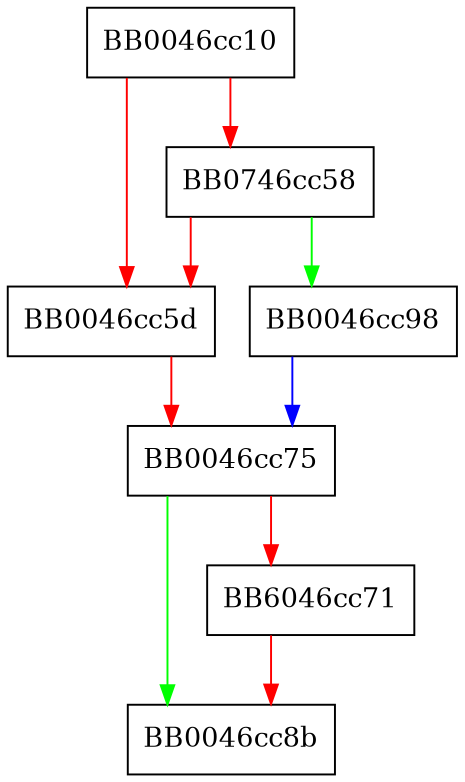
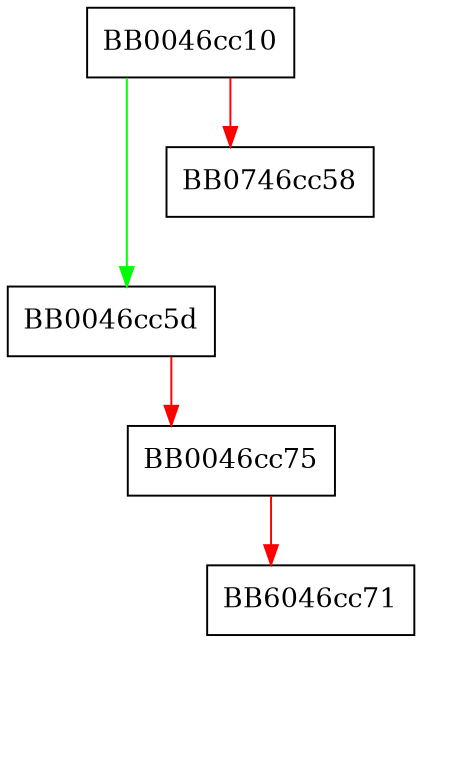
edge "BB0046cc10" -> "BB0046cc5d": color red -> green
edge "BB0746cc58" -> "BB0046cc5d": removed
node "BB0046cc98": removed
node "BB0046cc8b": removed
